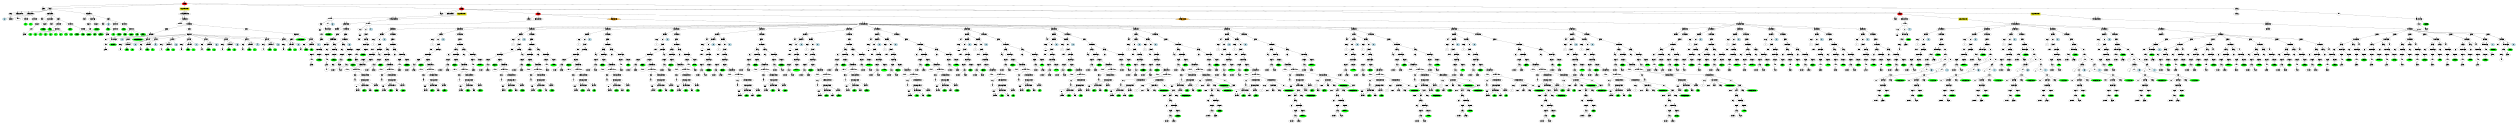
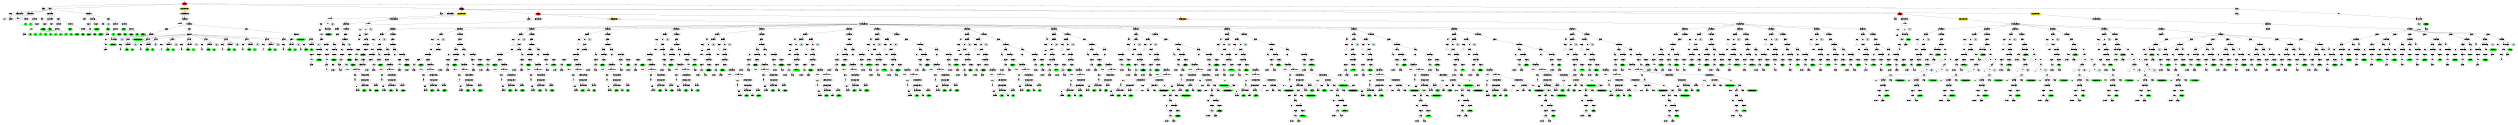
node "Shuffleaction": removed
